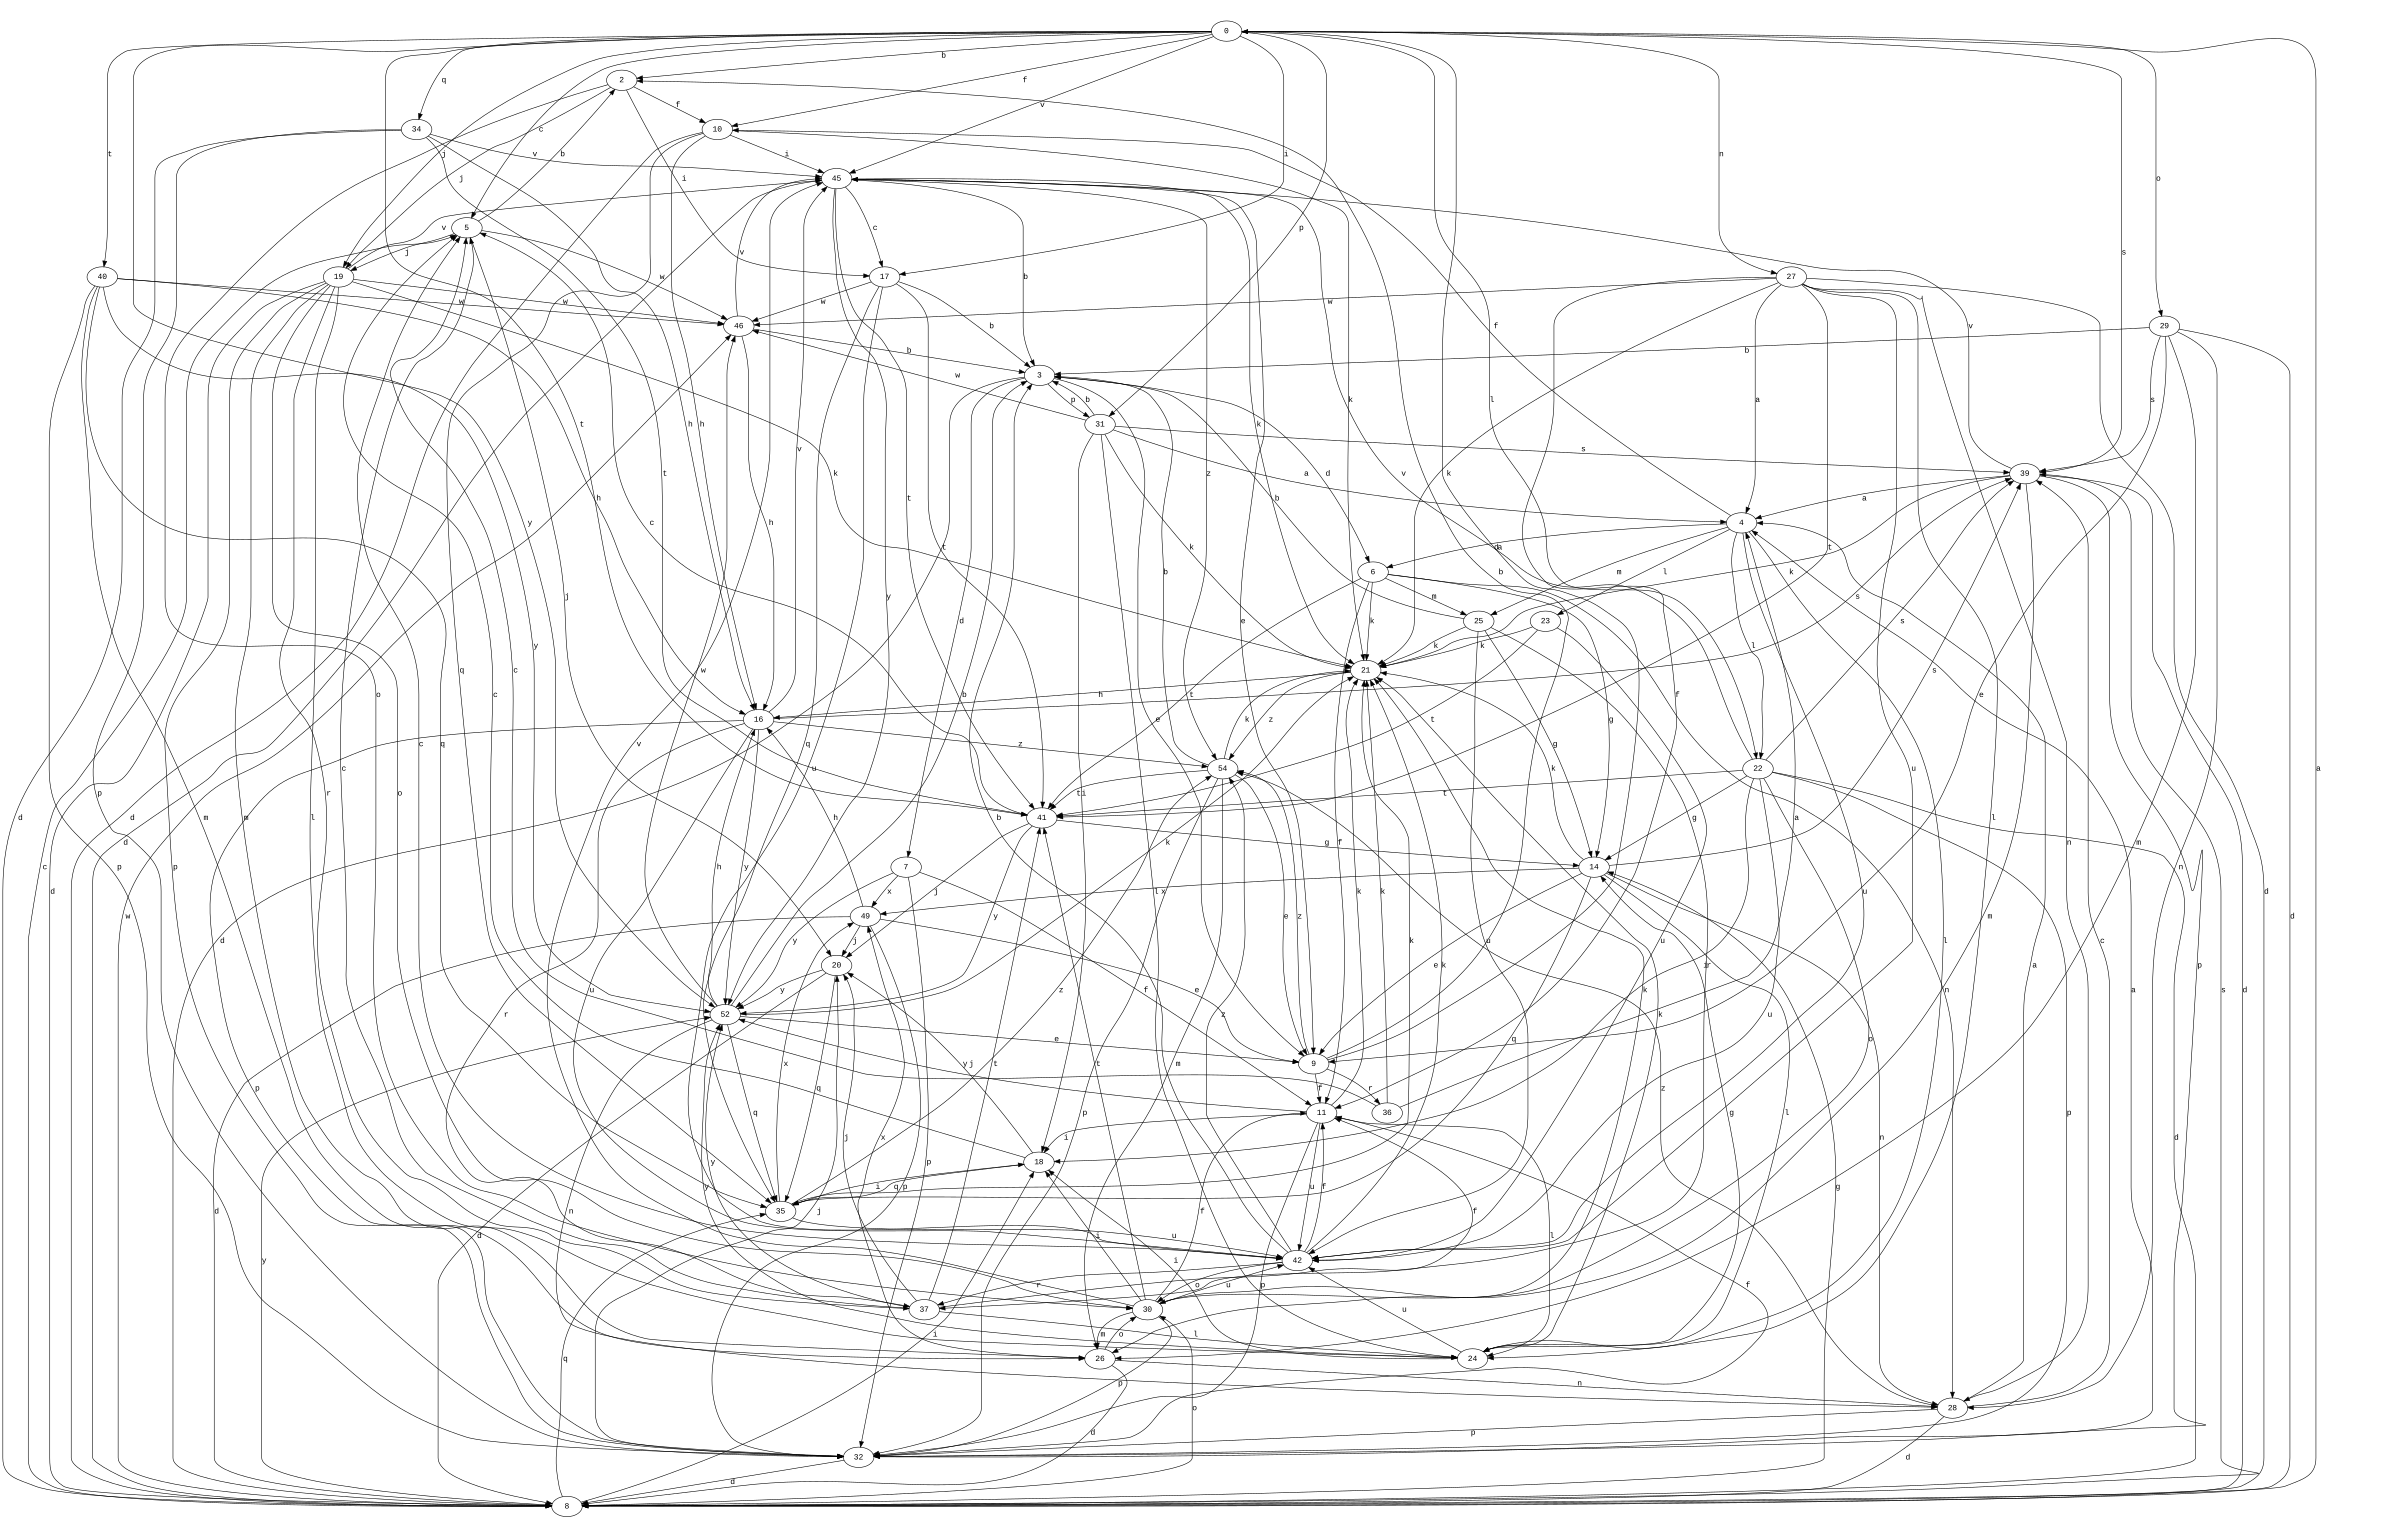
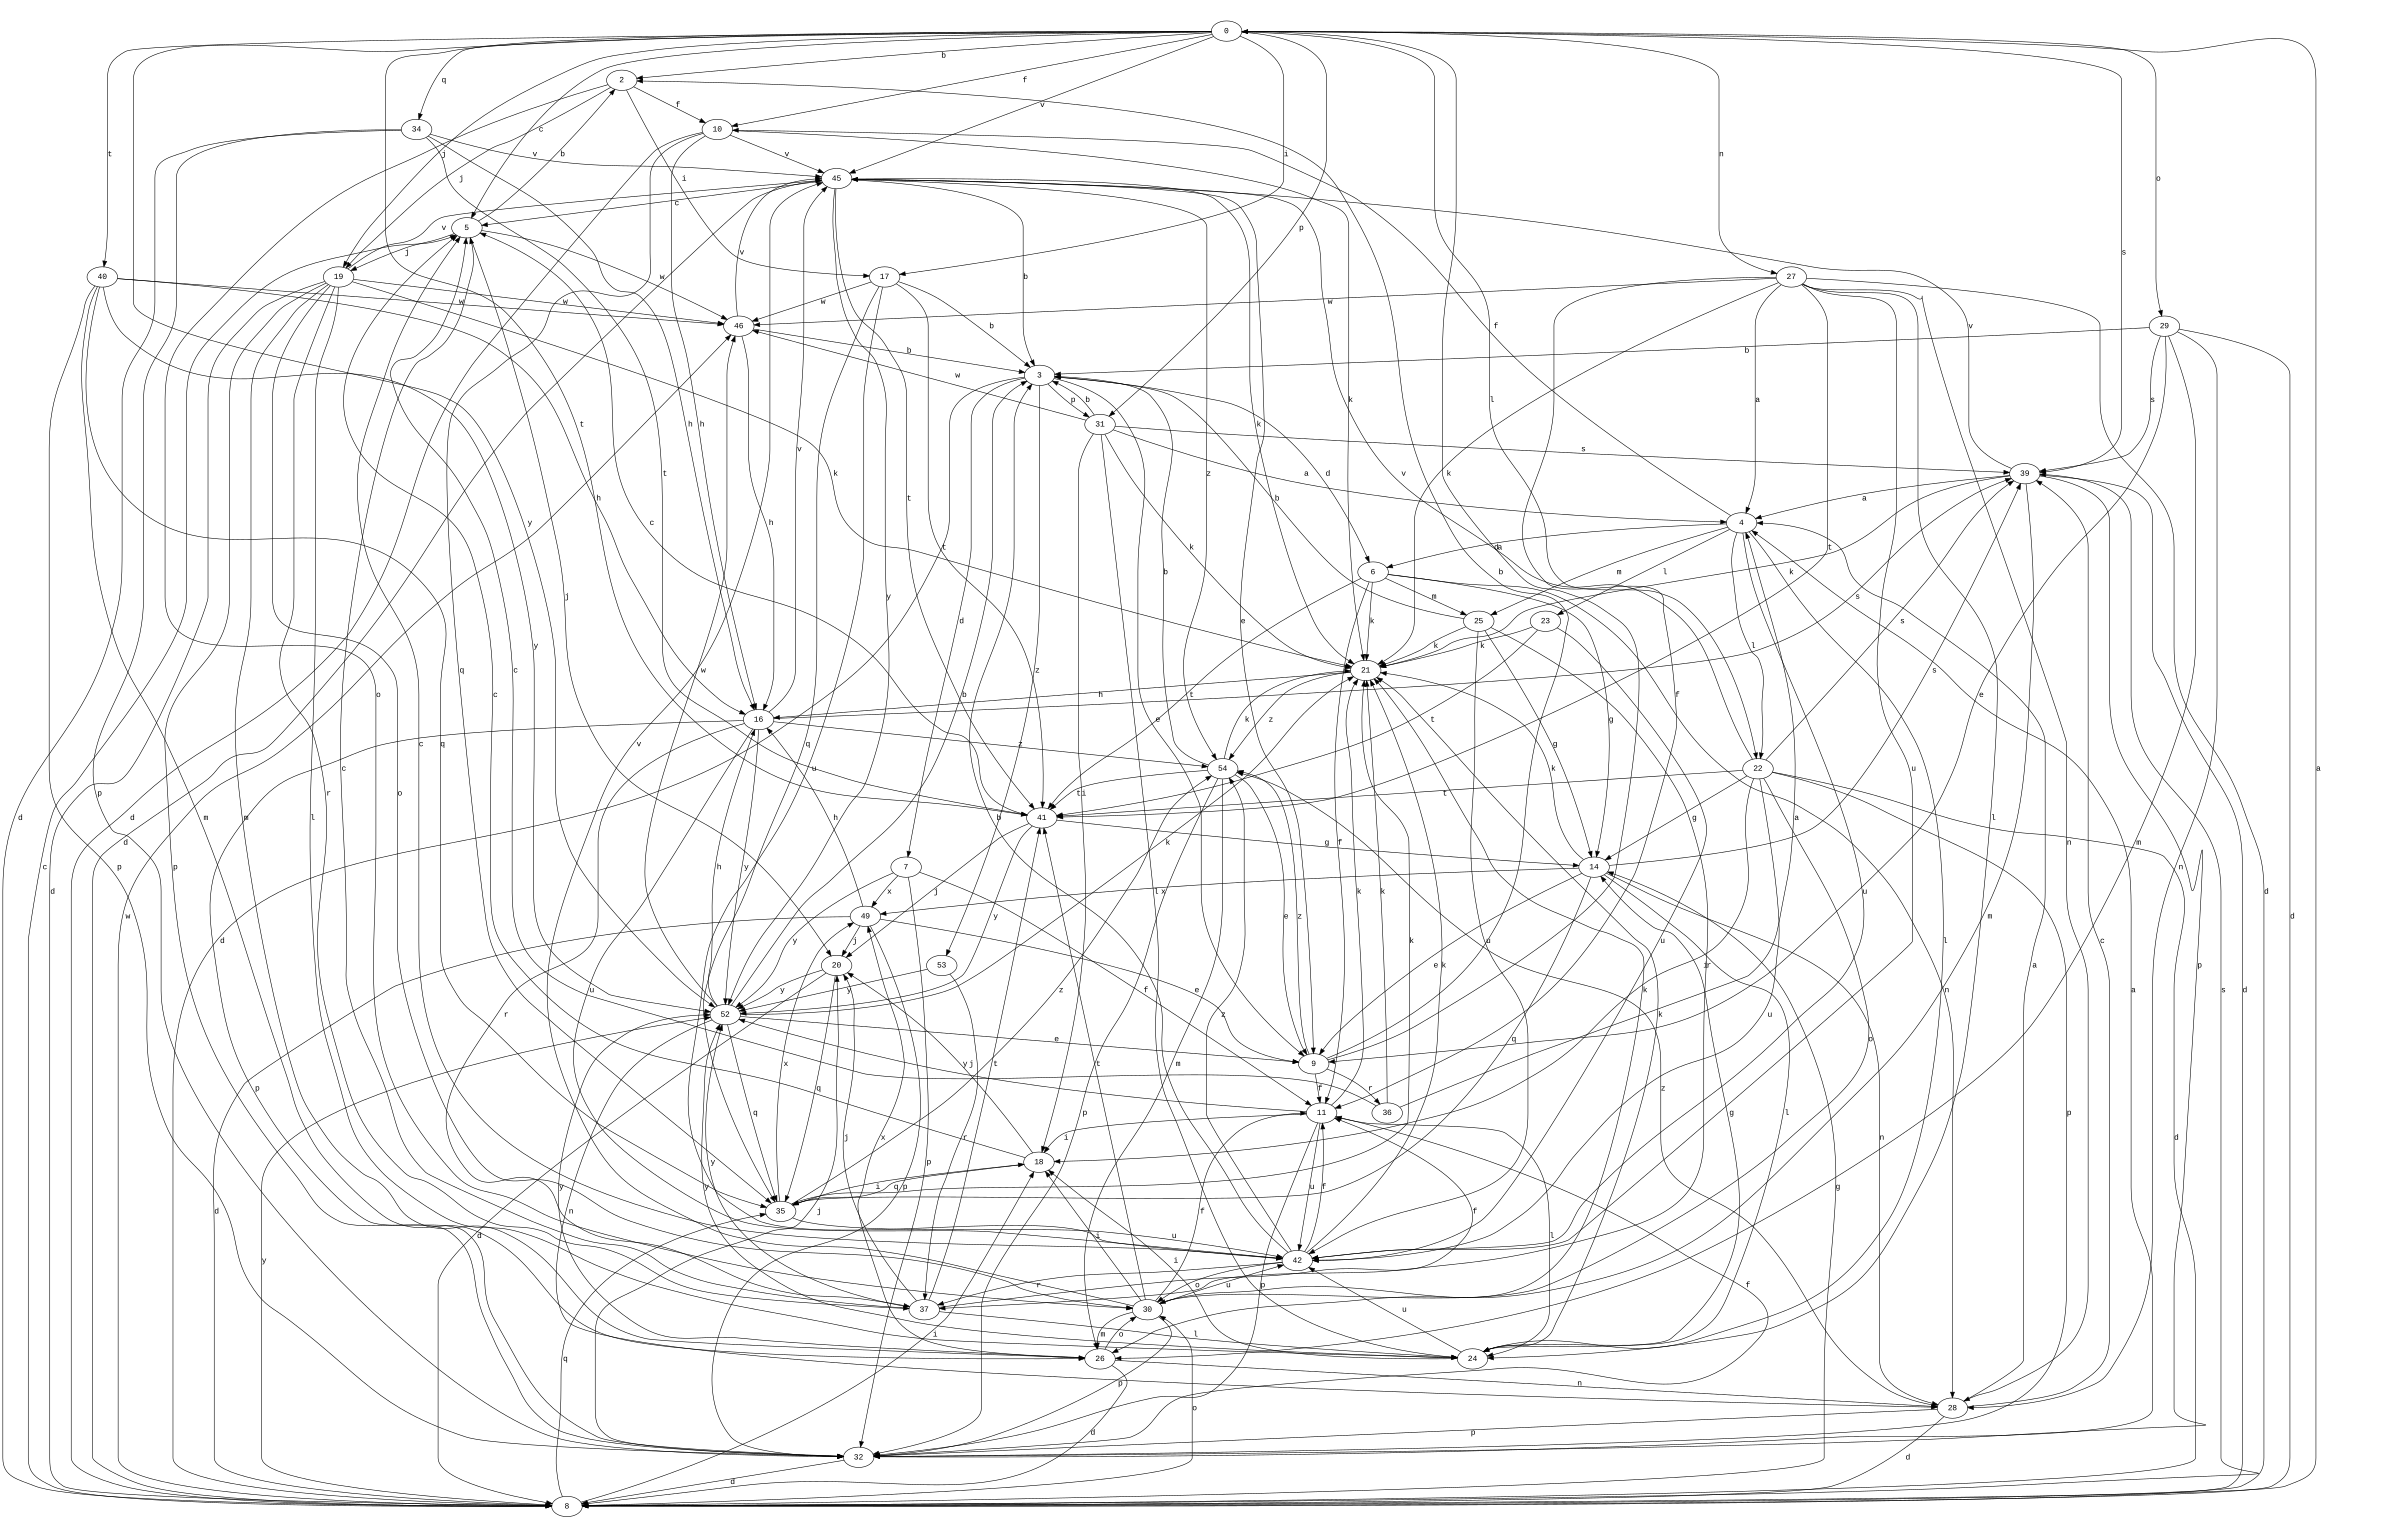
edge "10" -> "45": label "i" -> "v"
edge "45" -> "17": now "45" -> "5"
node "53": added
edge "26" -> "52": added, label "y"
